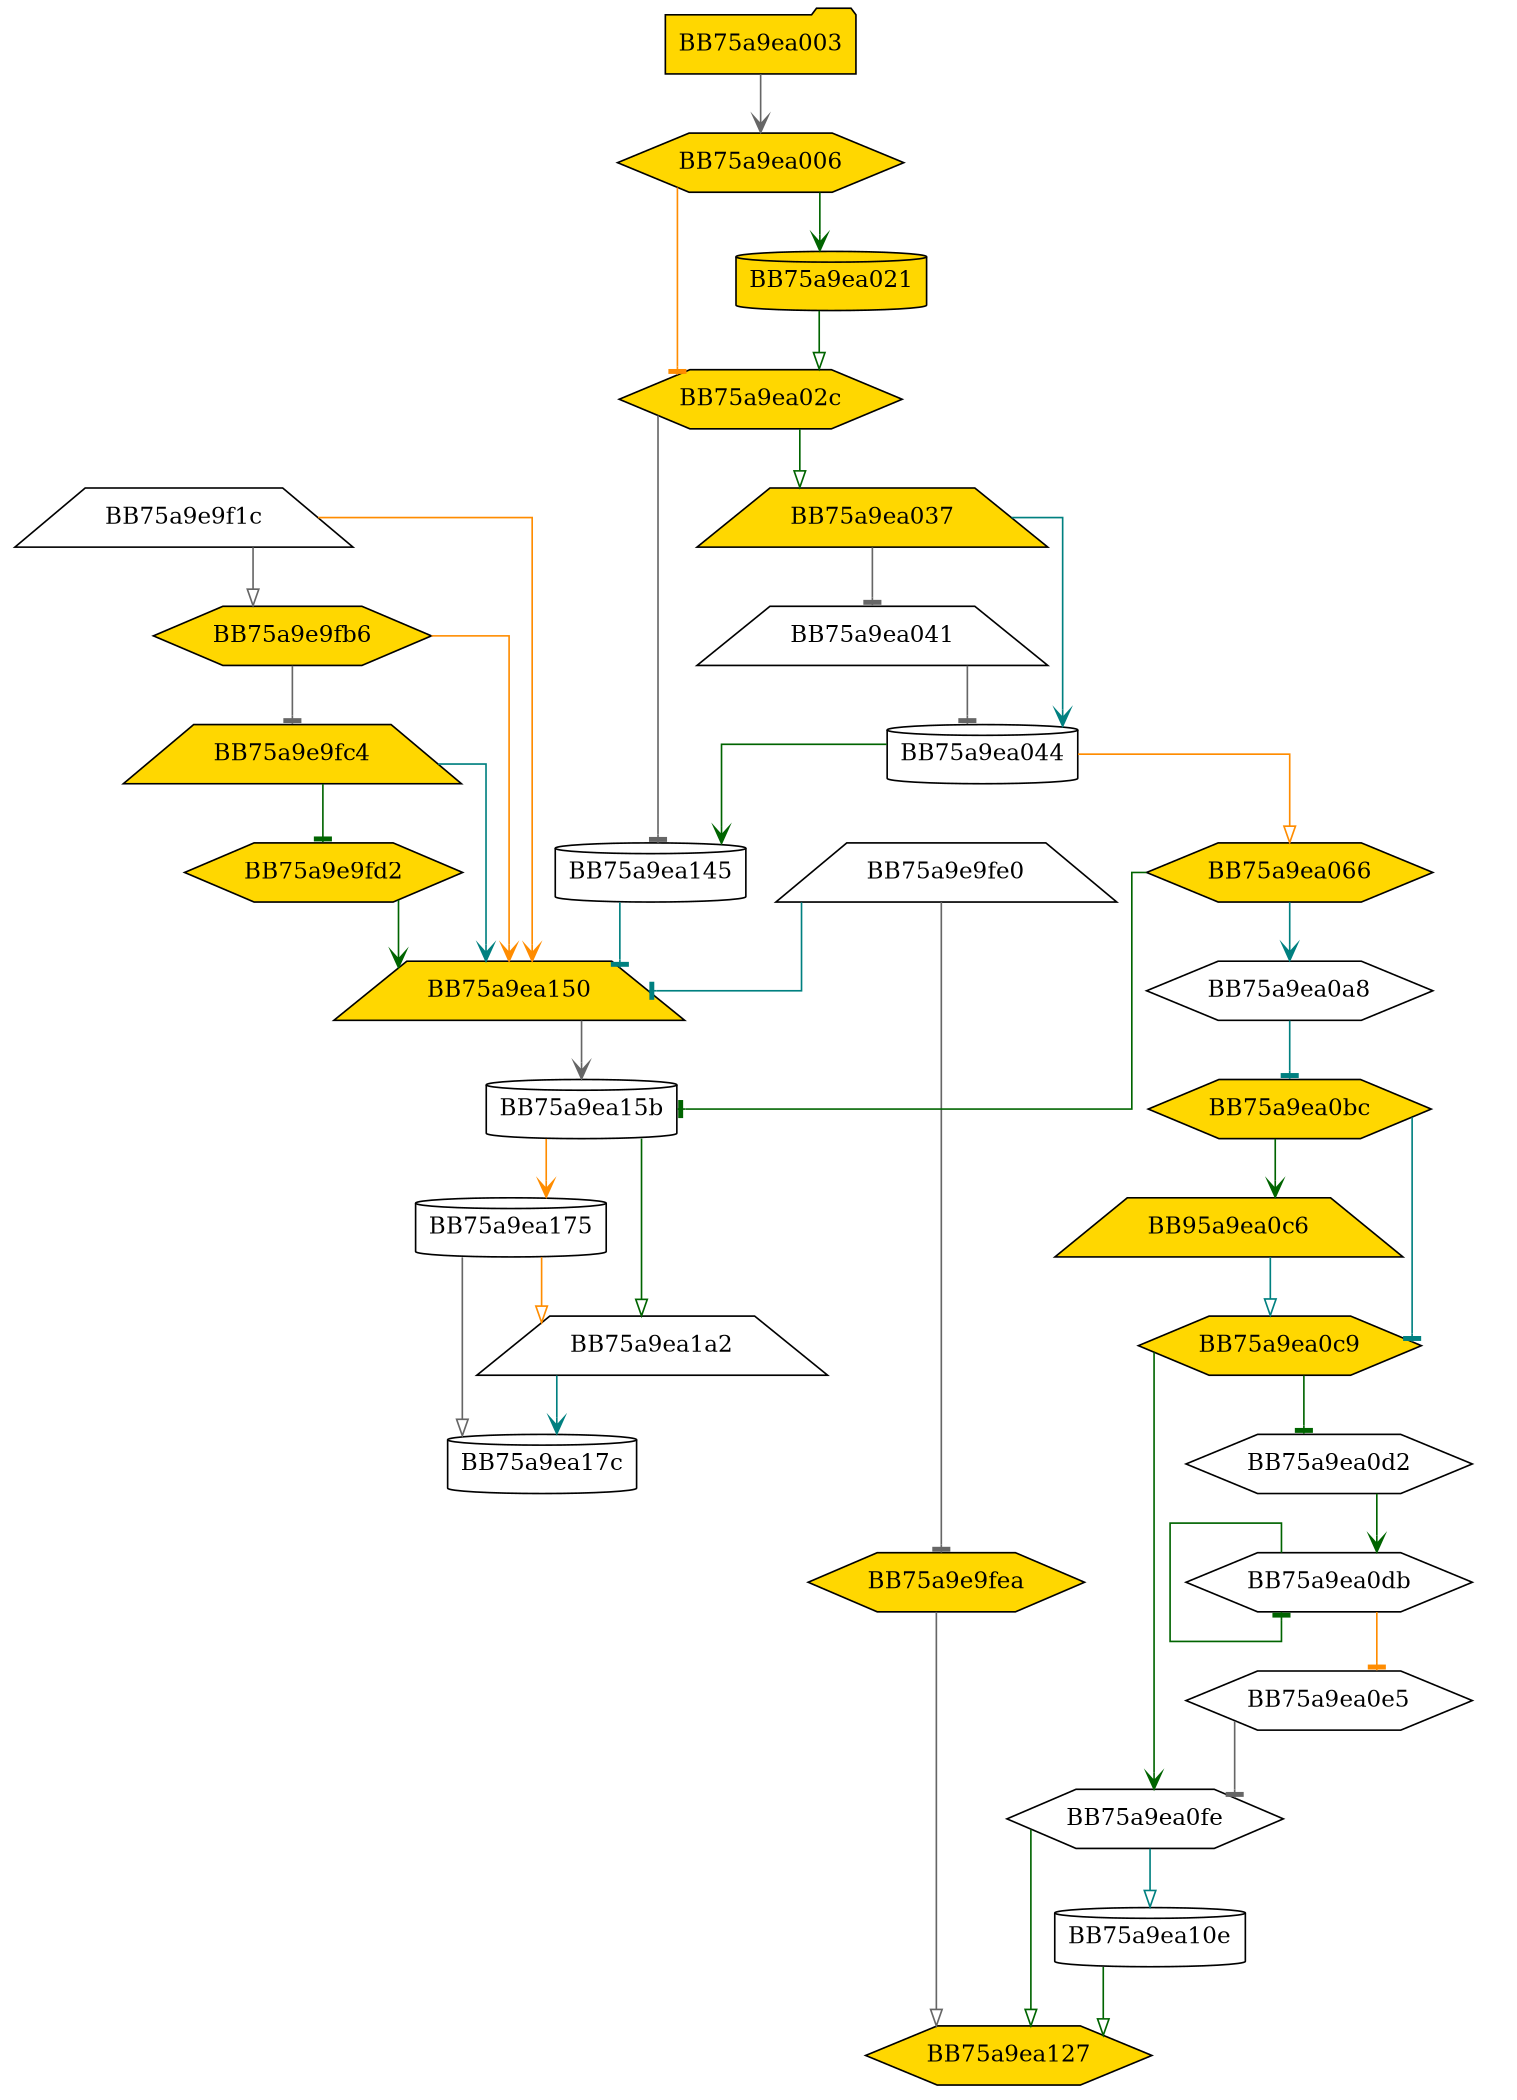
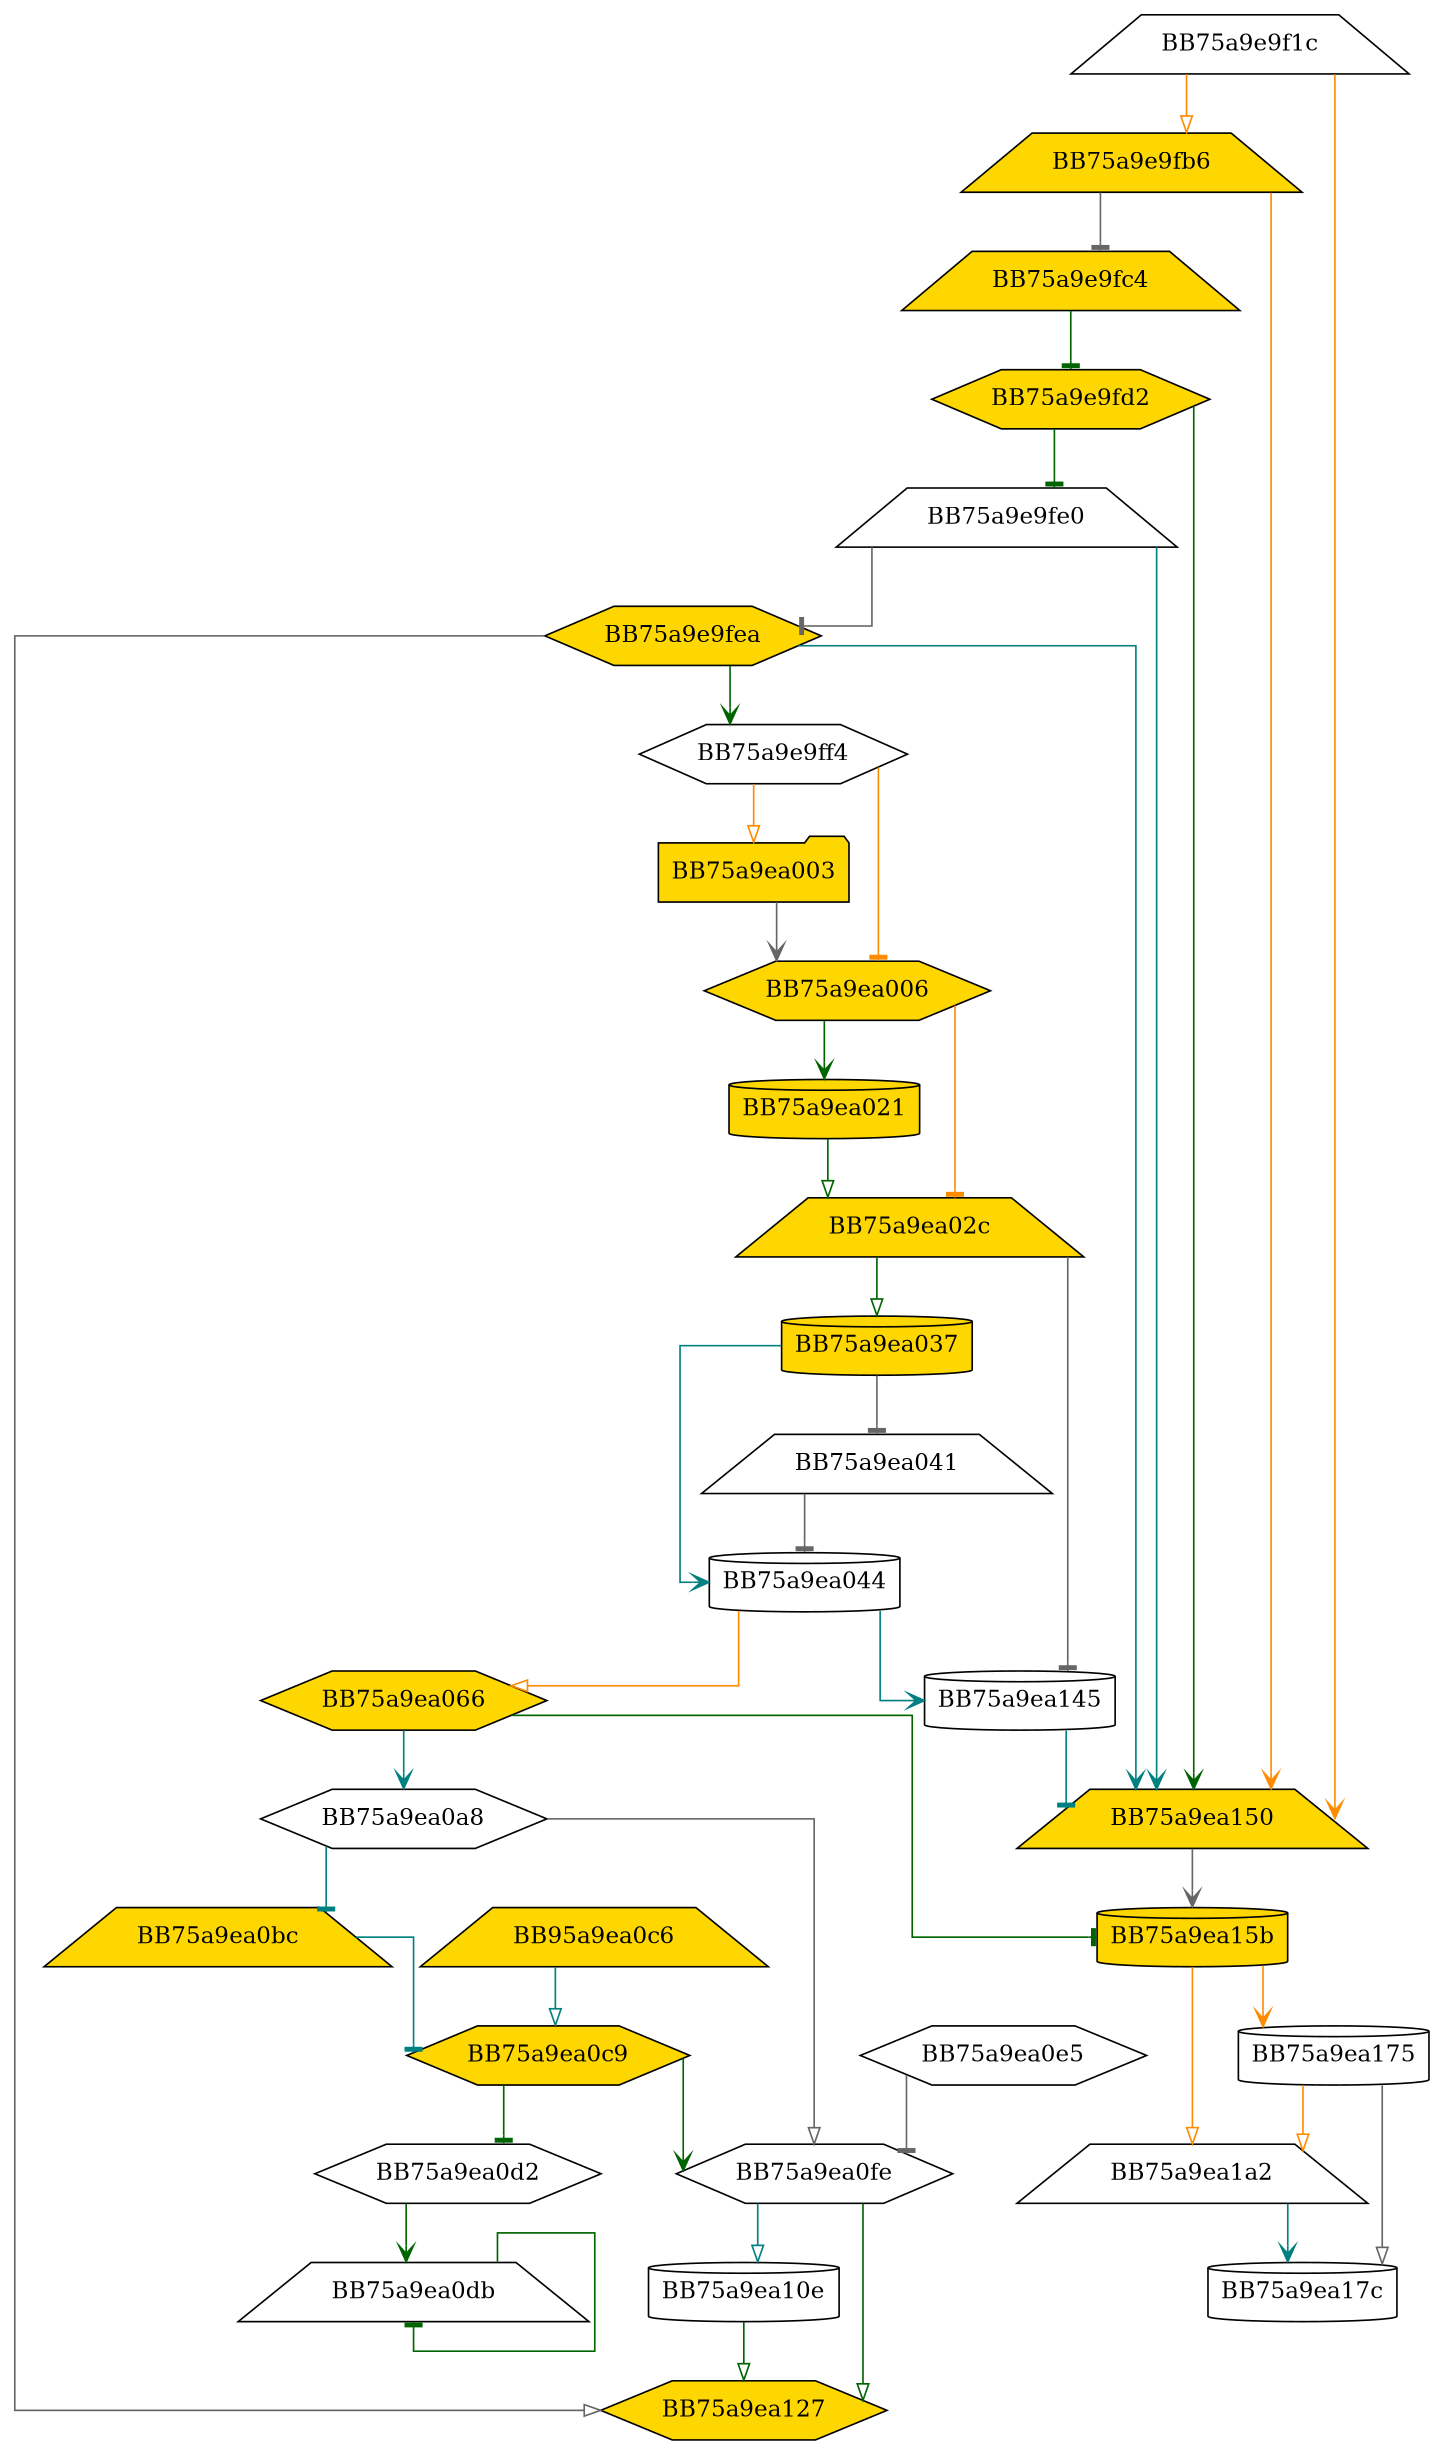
node "BB75a9ea02c": shape hexagon -> trapezium
edge "BB75a9e9fd2" -> "BB75a9e9fe0": added
node "BB75a9ea037": shape trapezium -> cylinder
edge "BB75a9e9f1c" -> "BB75a9e9fb6": color gray40 -> darkorange
node "BB75a9e9fb6": shape hexagon -> trapezium
edge "BB75a9ea044" -> "BB75a9ea145": color darkgreen -> teal
node "BB75a9e9ff4": added
edge "BB75a9e9fc4" -> "BB75a9ea150": now "BB75a9e9fea" -> "BB75a9ea150"
edge "BB75a9e9fe0" -> "BB75a9ea150": arrowhead tee -> vee
node "BB75a9ea15b": fillcolor white -> gold
node "BB75a9ea0bc": shape hexagon -> trapezium
edge "BB75a9ea0bc" -> "BB95a9ea0c6": removed
edge "BB75a9ea15b" -> "BB75a9ea1a2": color darkgreen -> darkorange
node "BB75a9ea0db": shape hexagon -> trapezium
edge "BB75a9ea0db" -> "BB75a9ea0e5": removed
edge "BB75a9ea0a8" -> "BB75a9ea0fe": added
